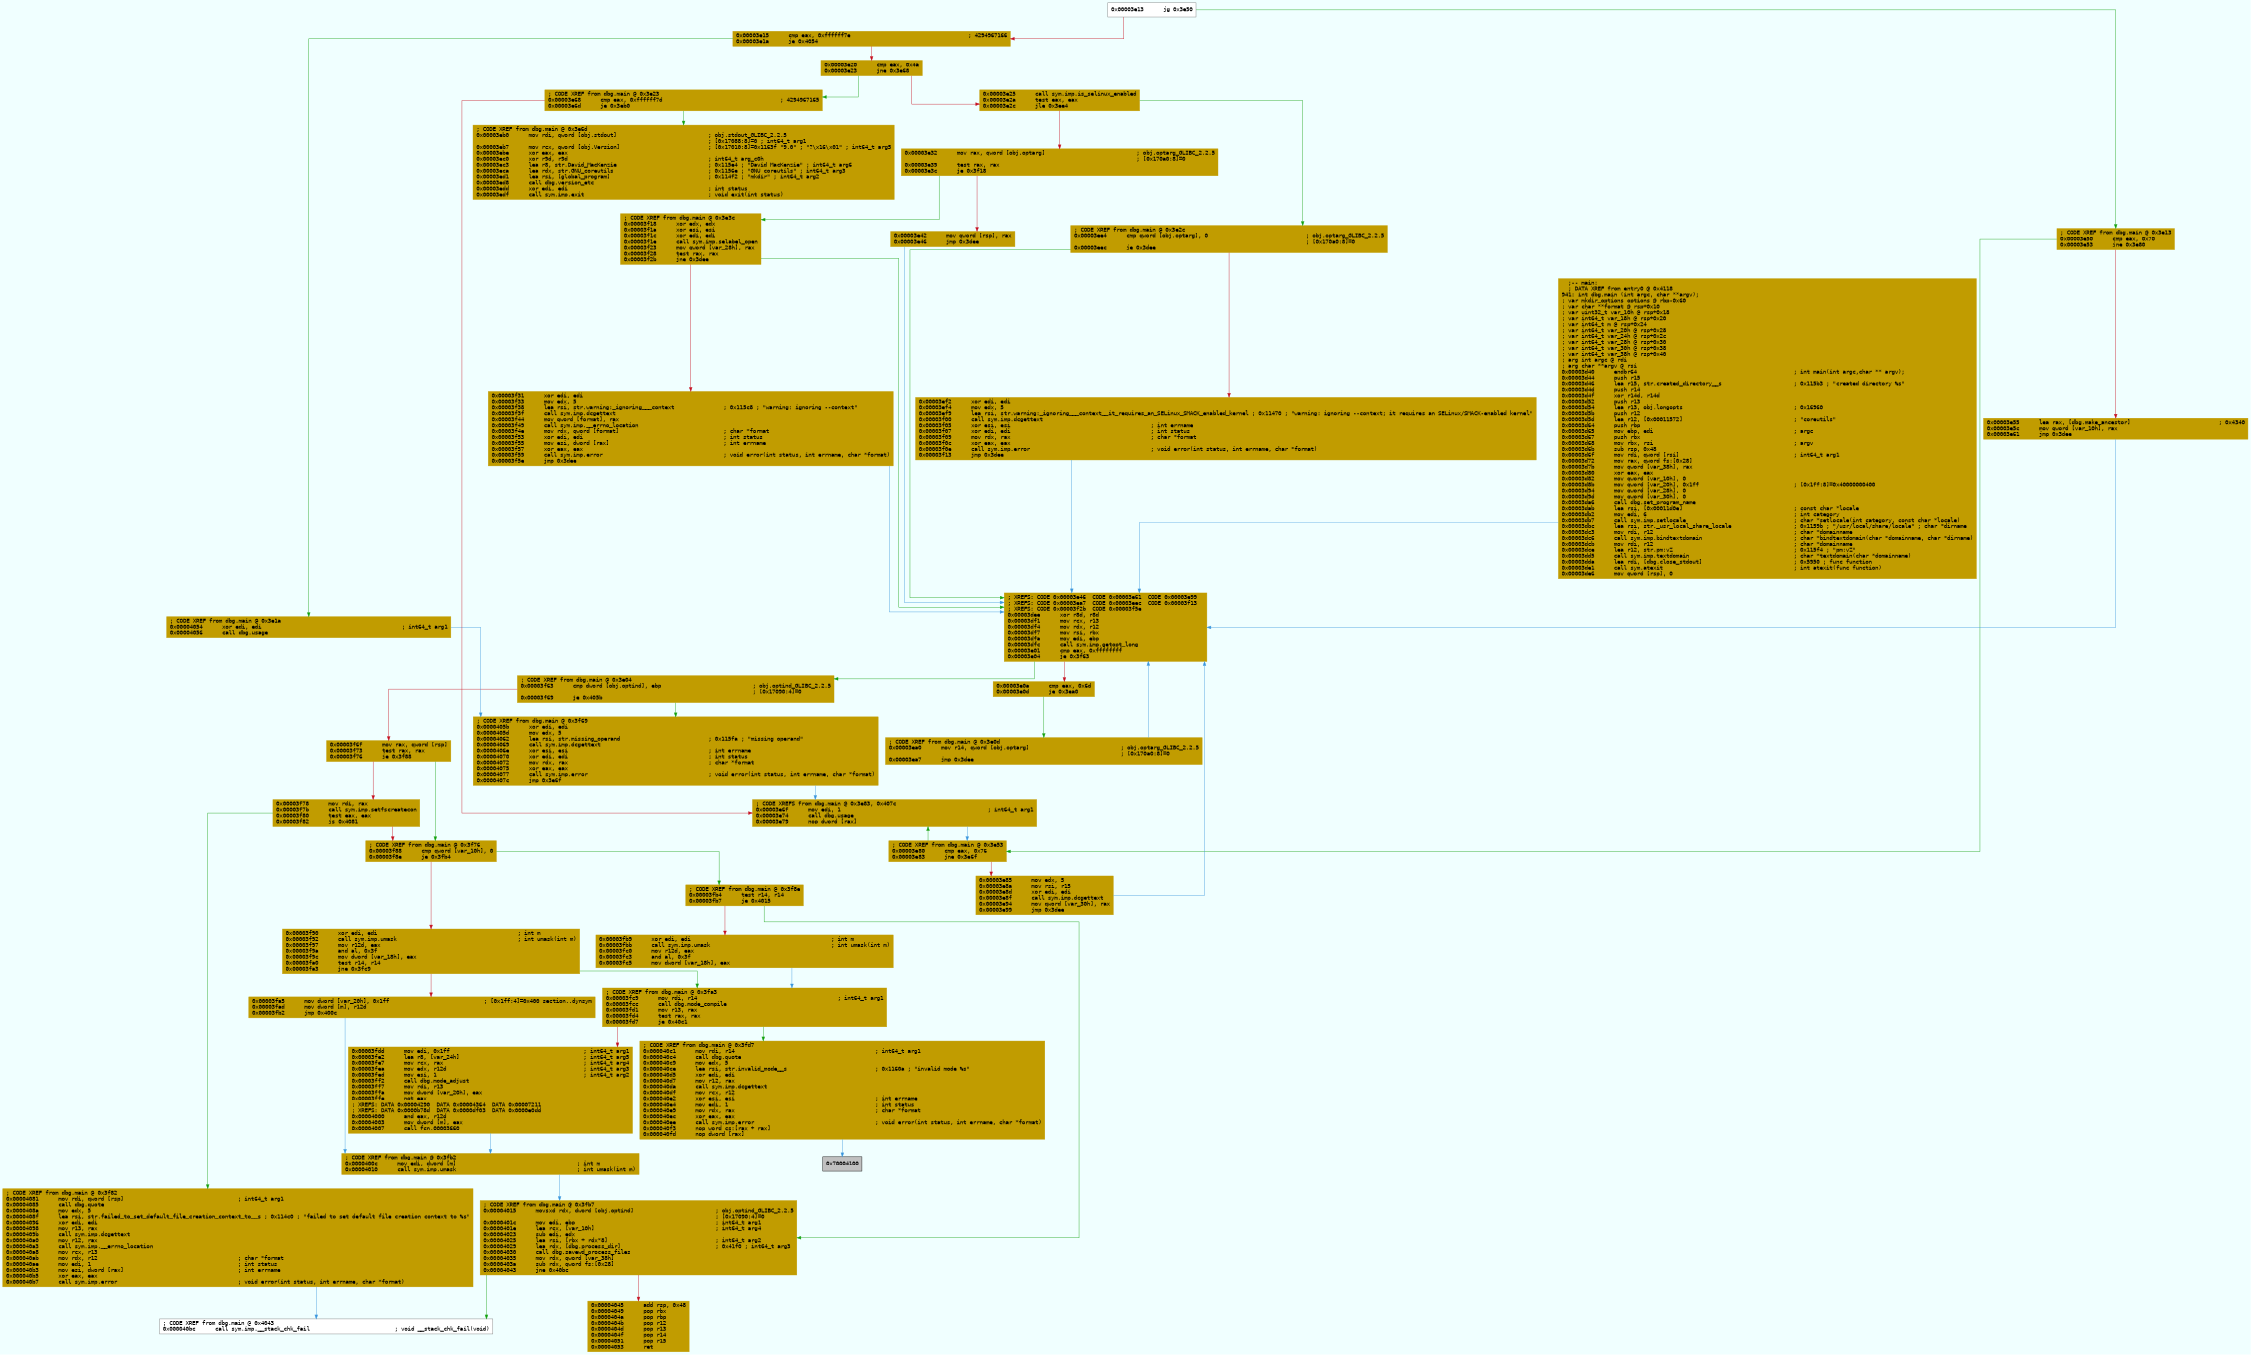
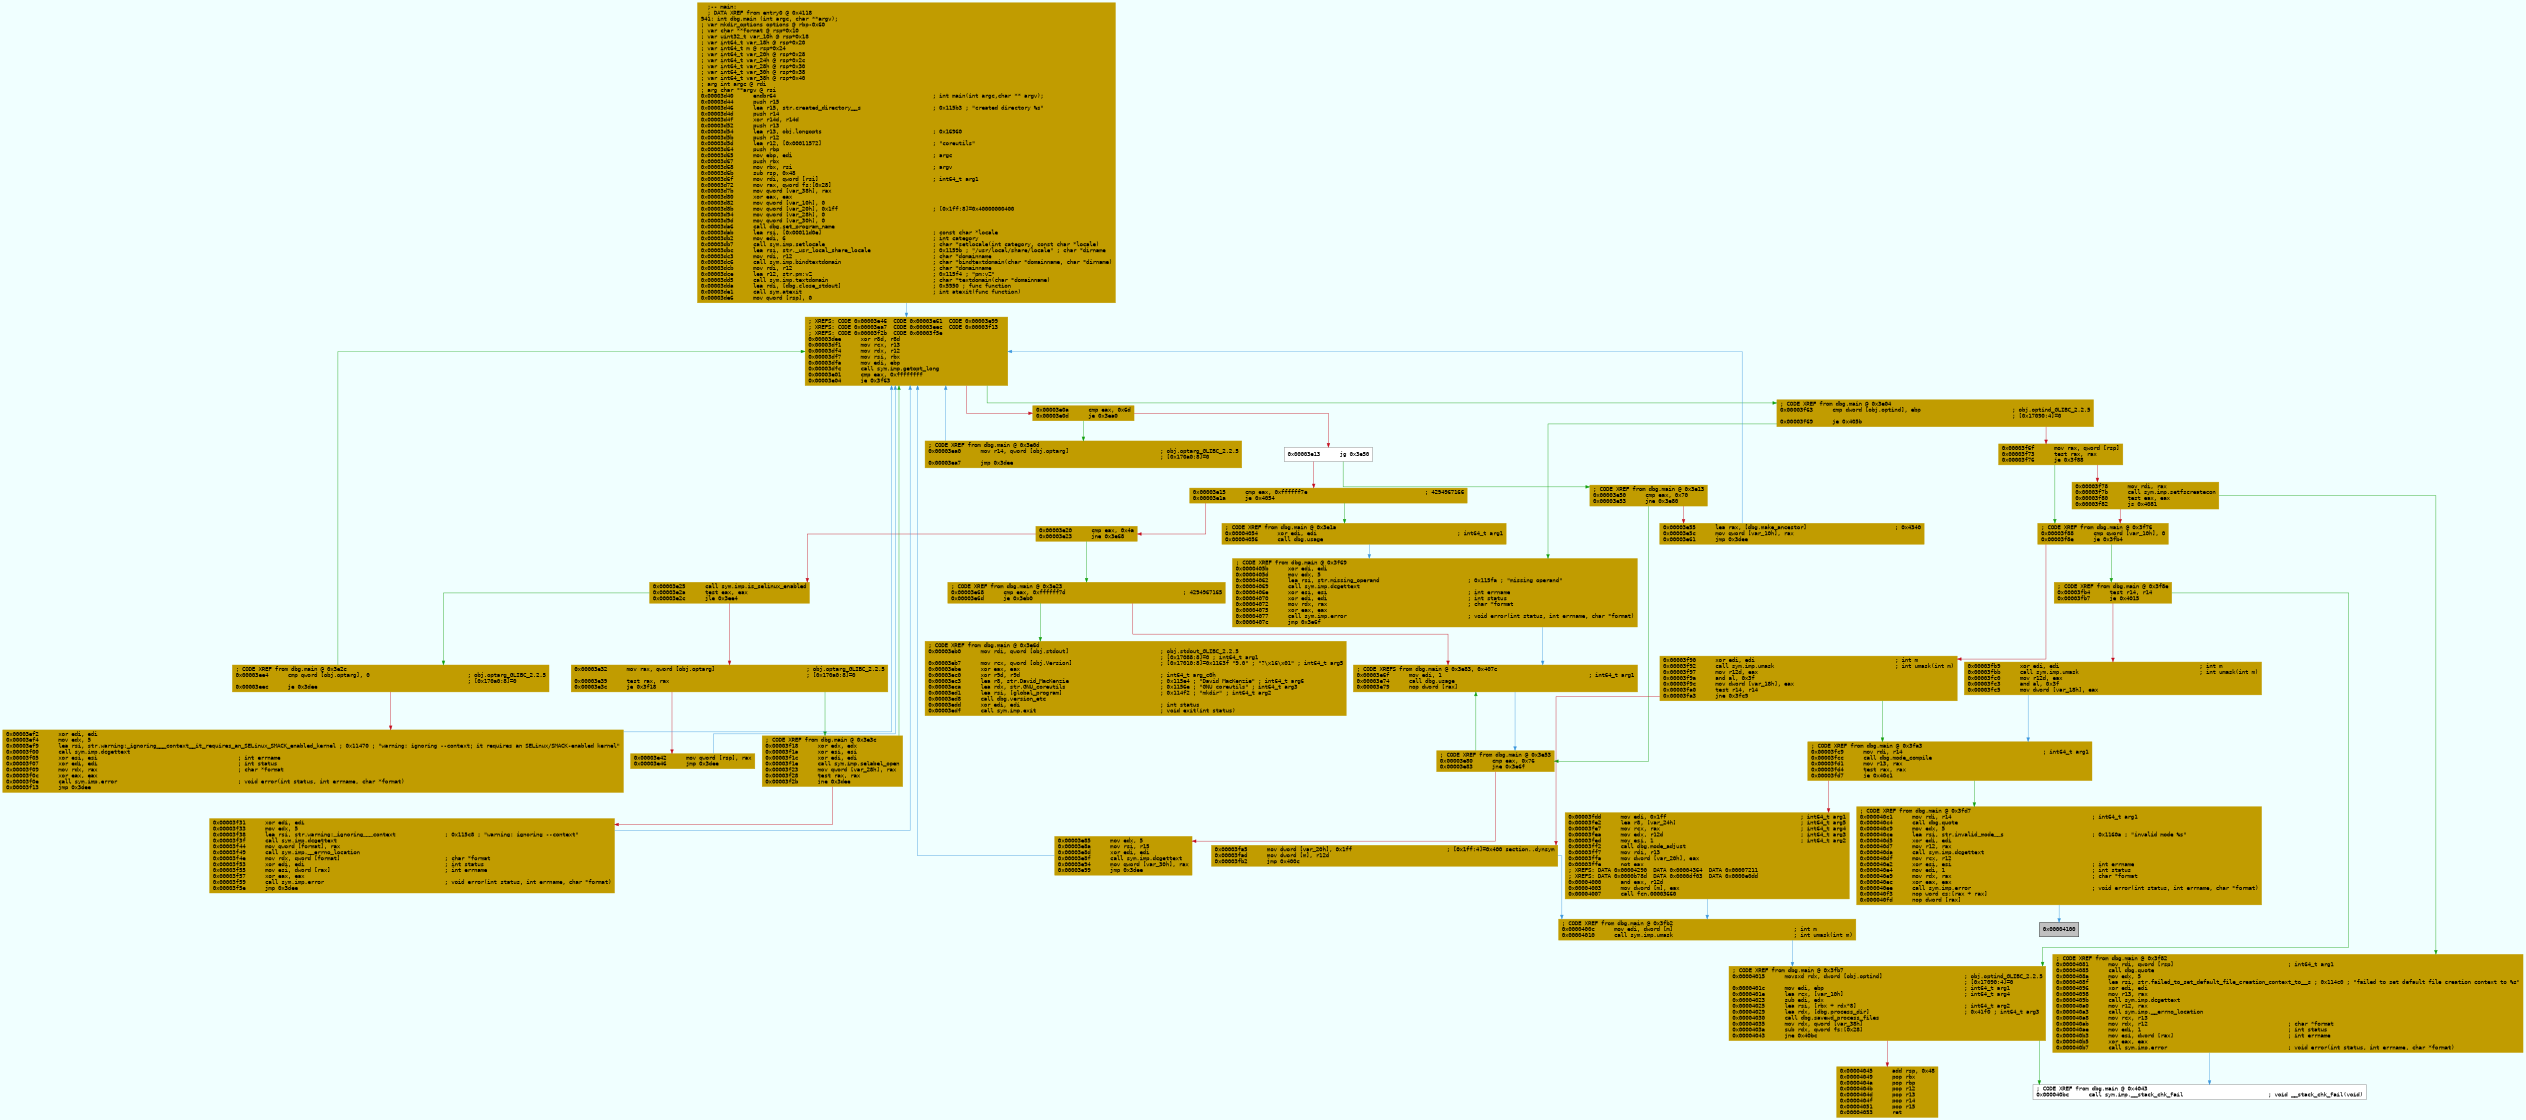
edge "0x00003e0a      cmp eax, 0x6d 0x00003e0d      je 0x3ea0" -> "0x00003e13      jg 0x3e50": added
node "0x70004100": label "0x70004100" -> "0x00004100"
